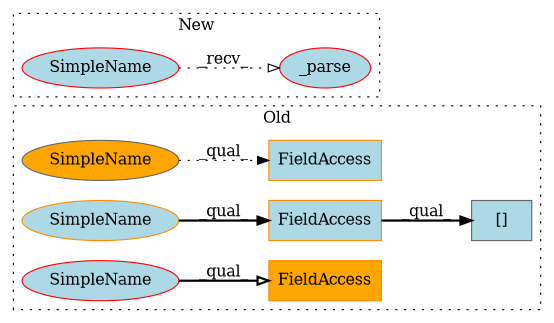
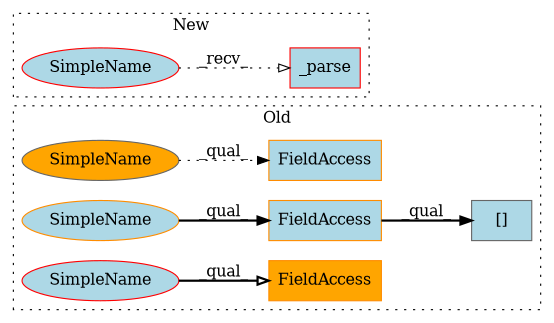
node "_parse": shape ellipse -> box
